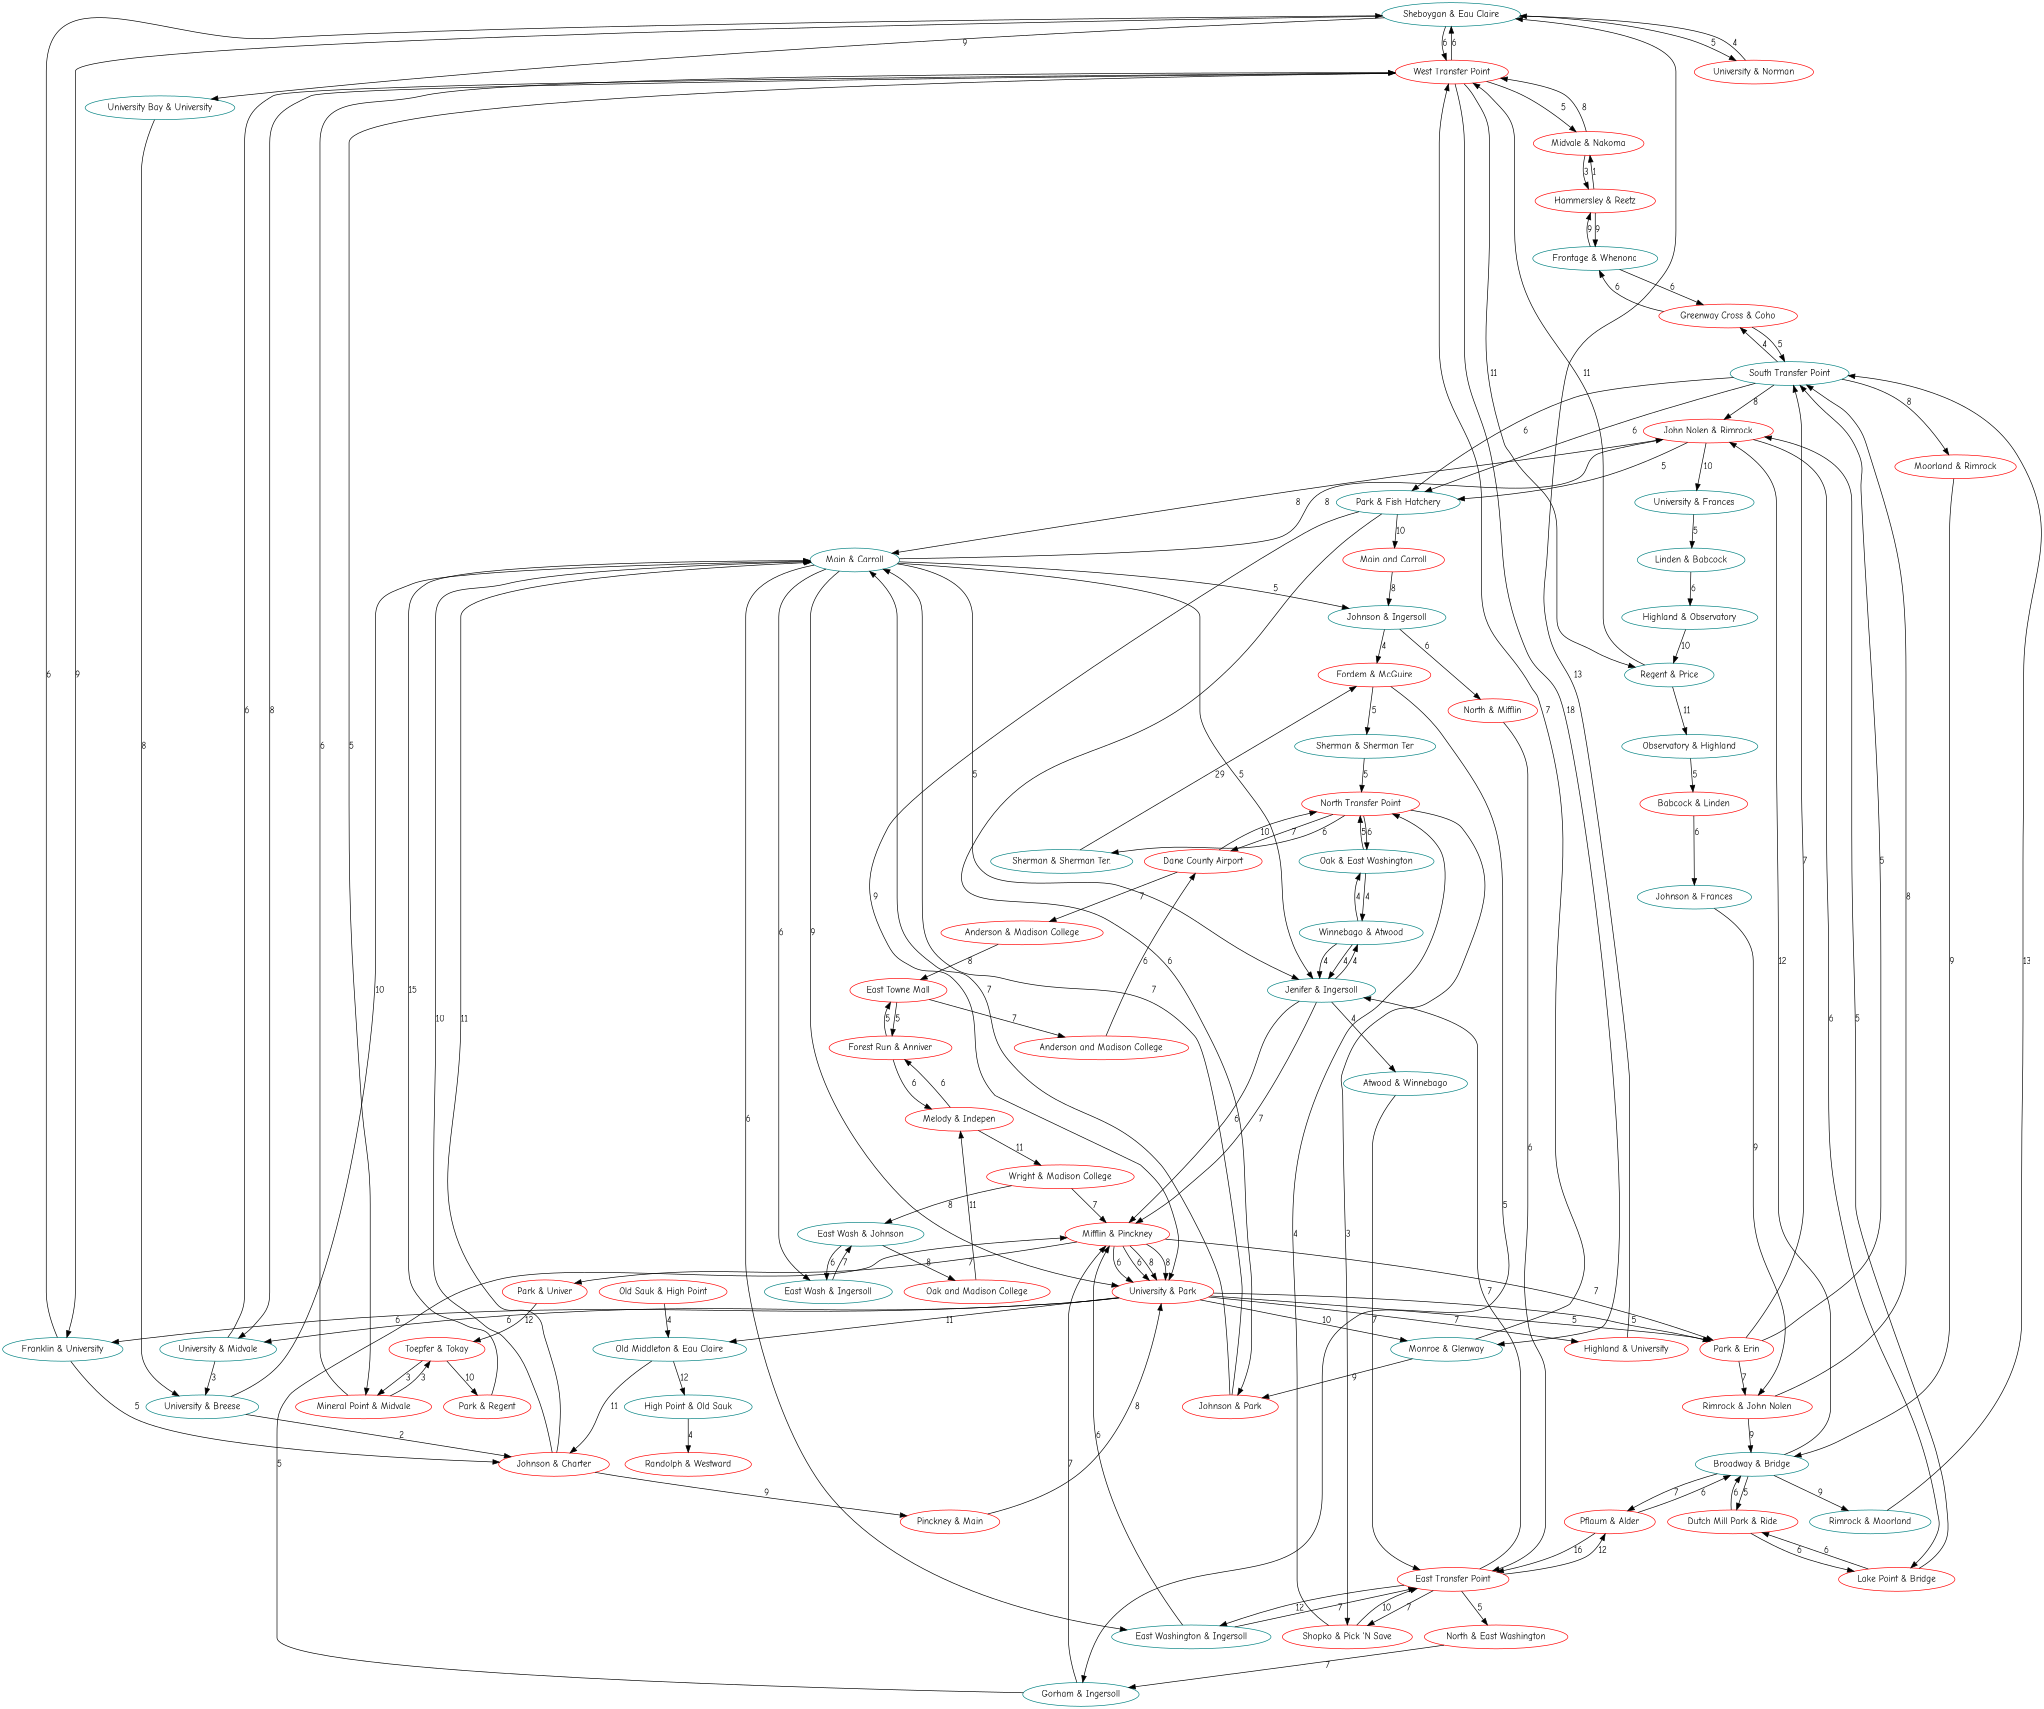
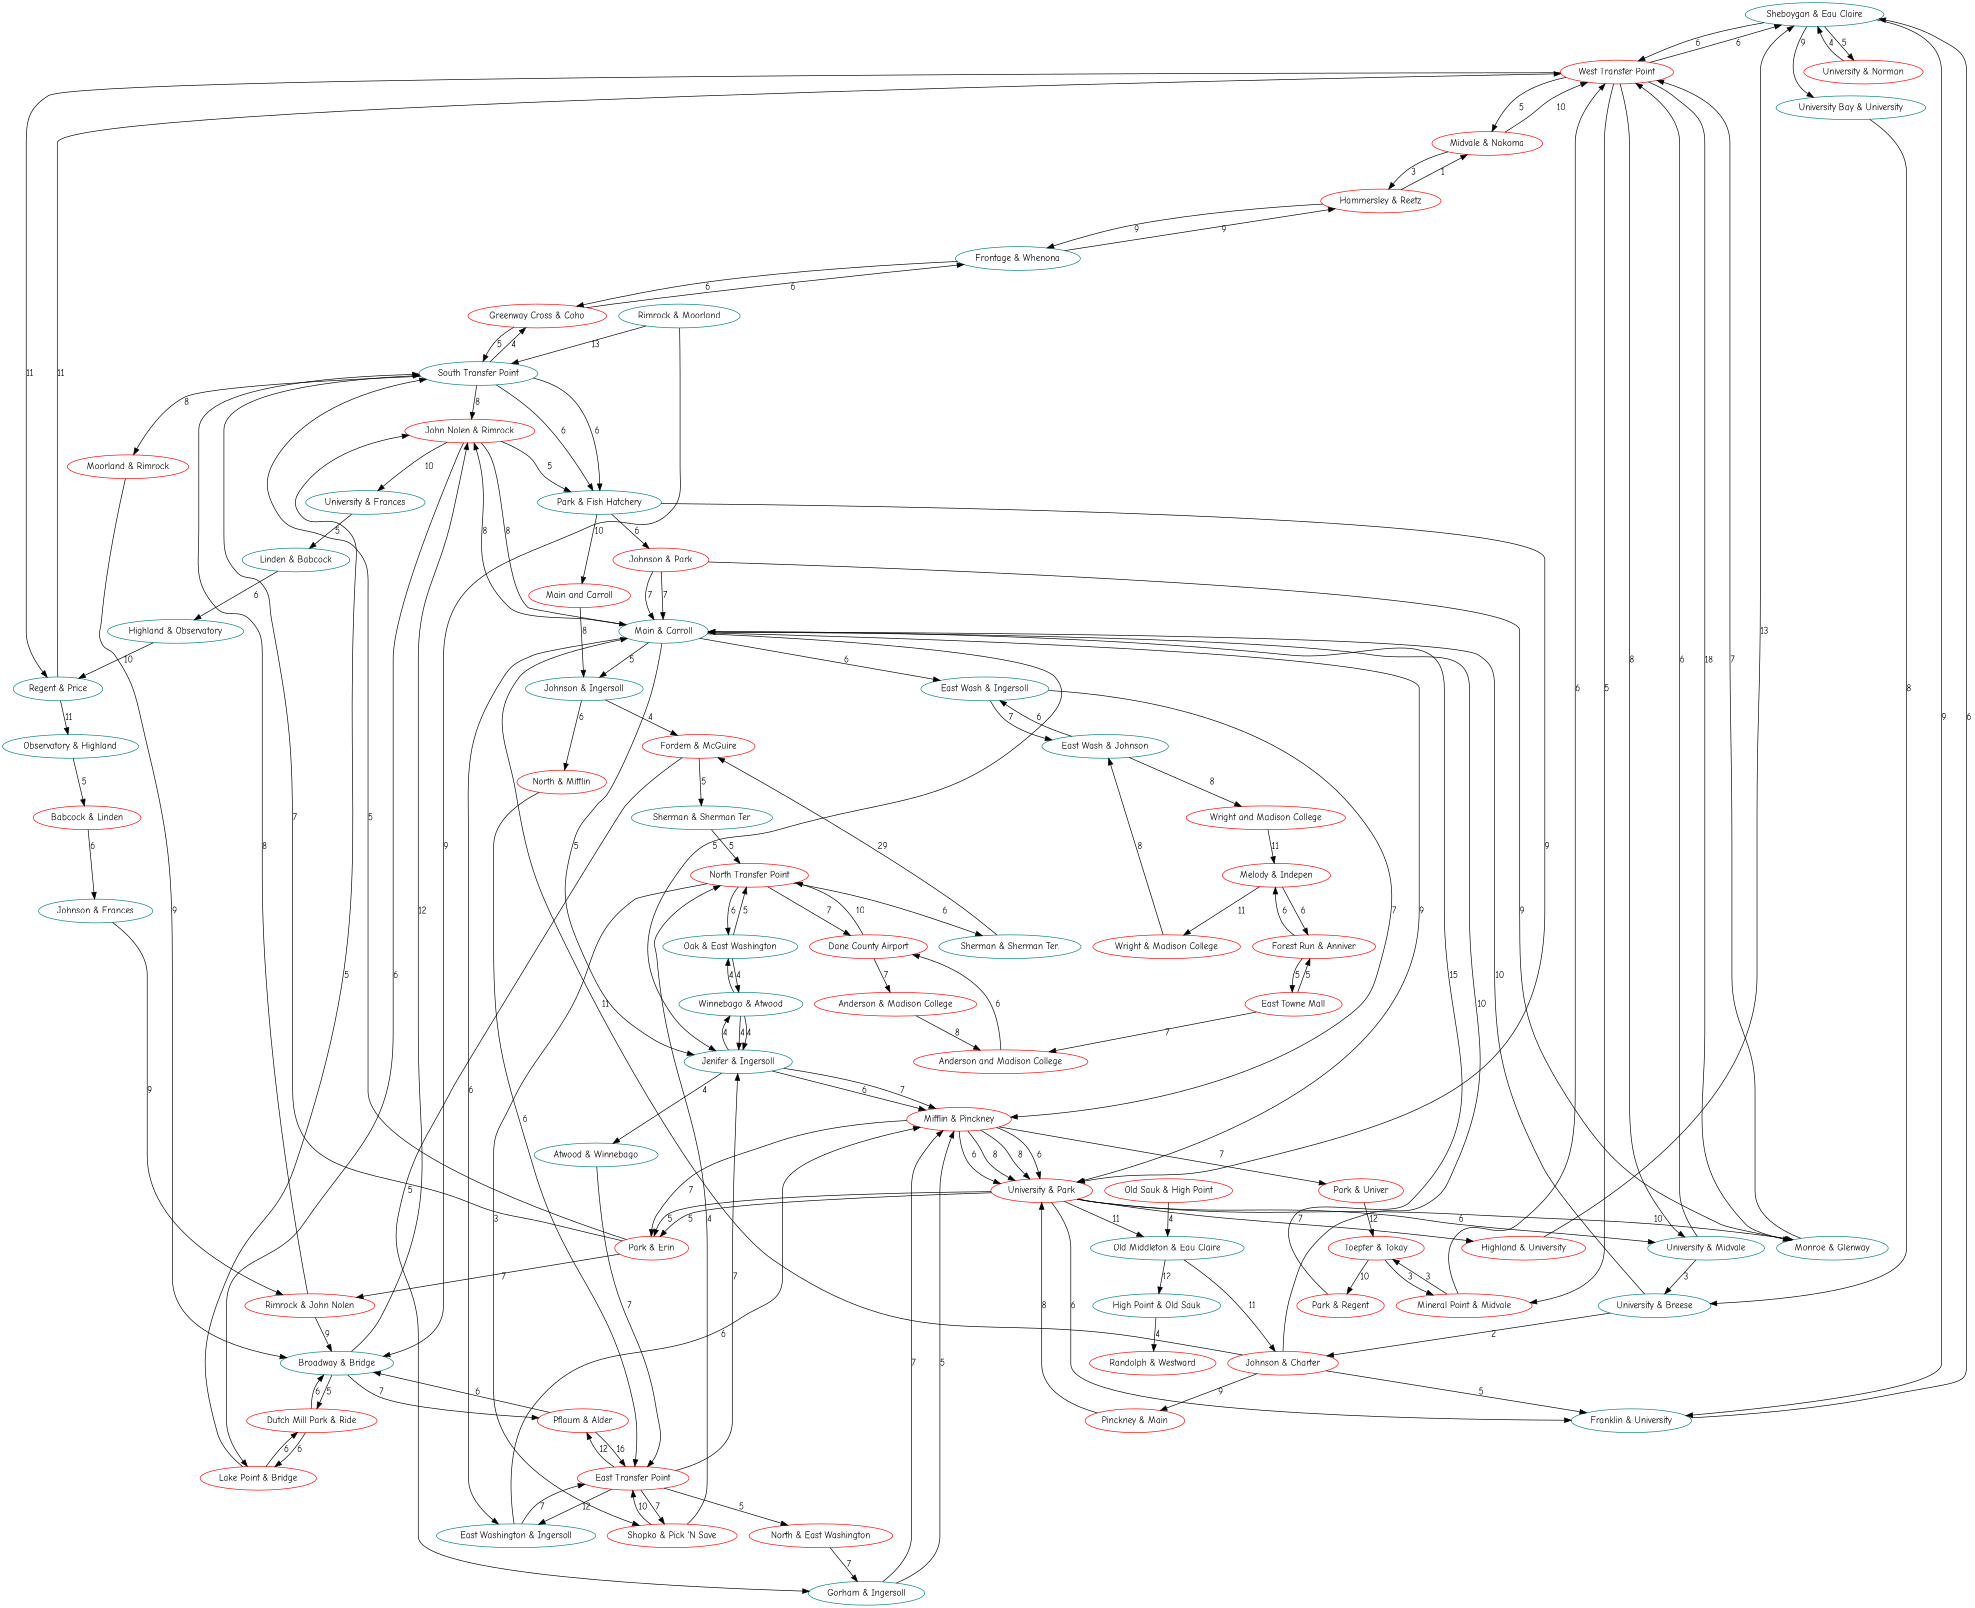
edge "Midvale & Nakoma" -> "West Transfer Point": label "8" -> "10"
edge "Anderson & Madison College" -> "East Towne Mall": now "Anderson & Madison College" -> "Anderson and Madison College"
edge "Wright & Madison College" -> "Mifflin & Pinckney": now "East Wash & Ingersoll" -> "Mifflin & Pinckney"
node "Oak and Madison College": label "Oak and Madison College" -> "Wright and Madison College"
edge "Monroe & Glenway" -> "Johnson & Park": reversed
edge "Franklin & University" -> "Johnson & Charter": reversed
edge "Broadway & Bridge" -> "Rimrock & Moorland": reversed
